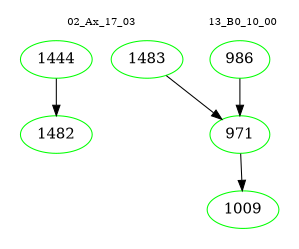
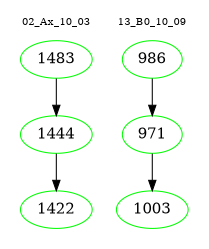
cluster "02_Ax_17_03": label "02_Ax_17_03" -> "02_Ax_10_03"
cluster "13_B0_10_00": label "13_B0_10_00" -> "13_B0_10_09"
edge "1483" -> "971": now "1483" -> "1444"
node "1482": label "1482" -> "1422"
node "1009": label "1009" -> "1003"
